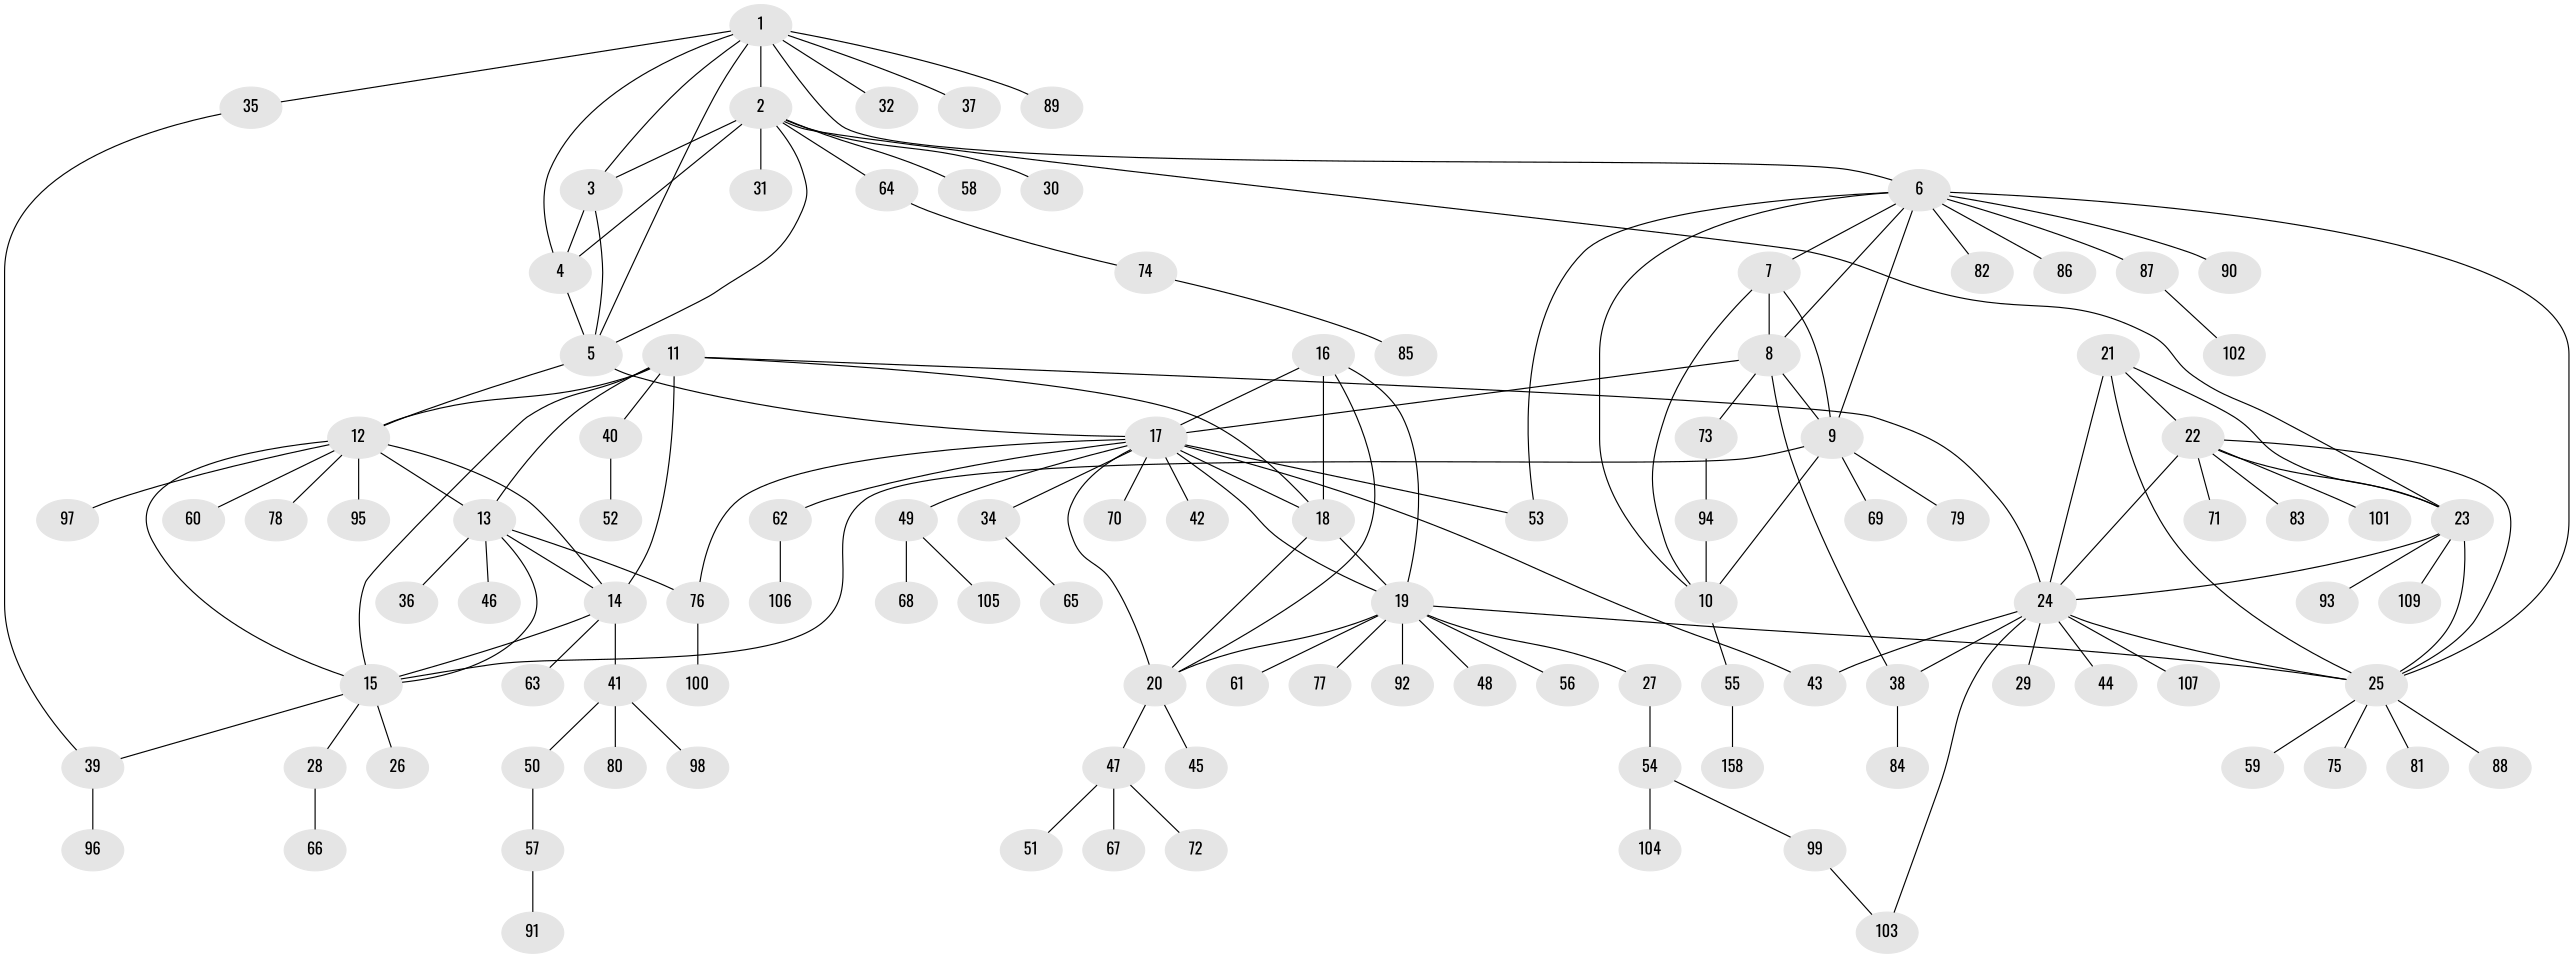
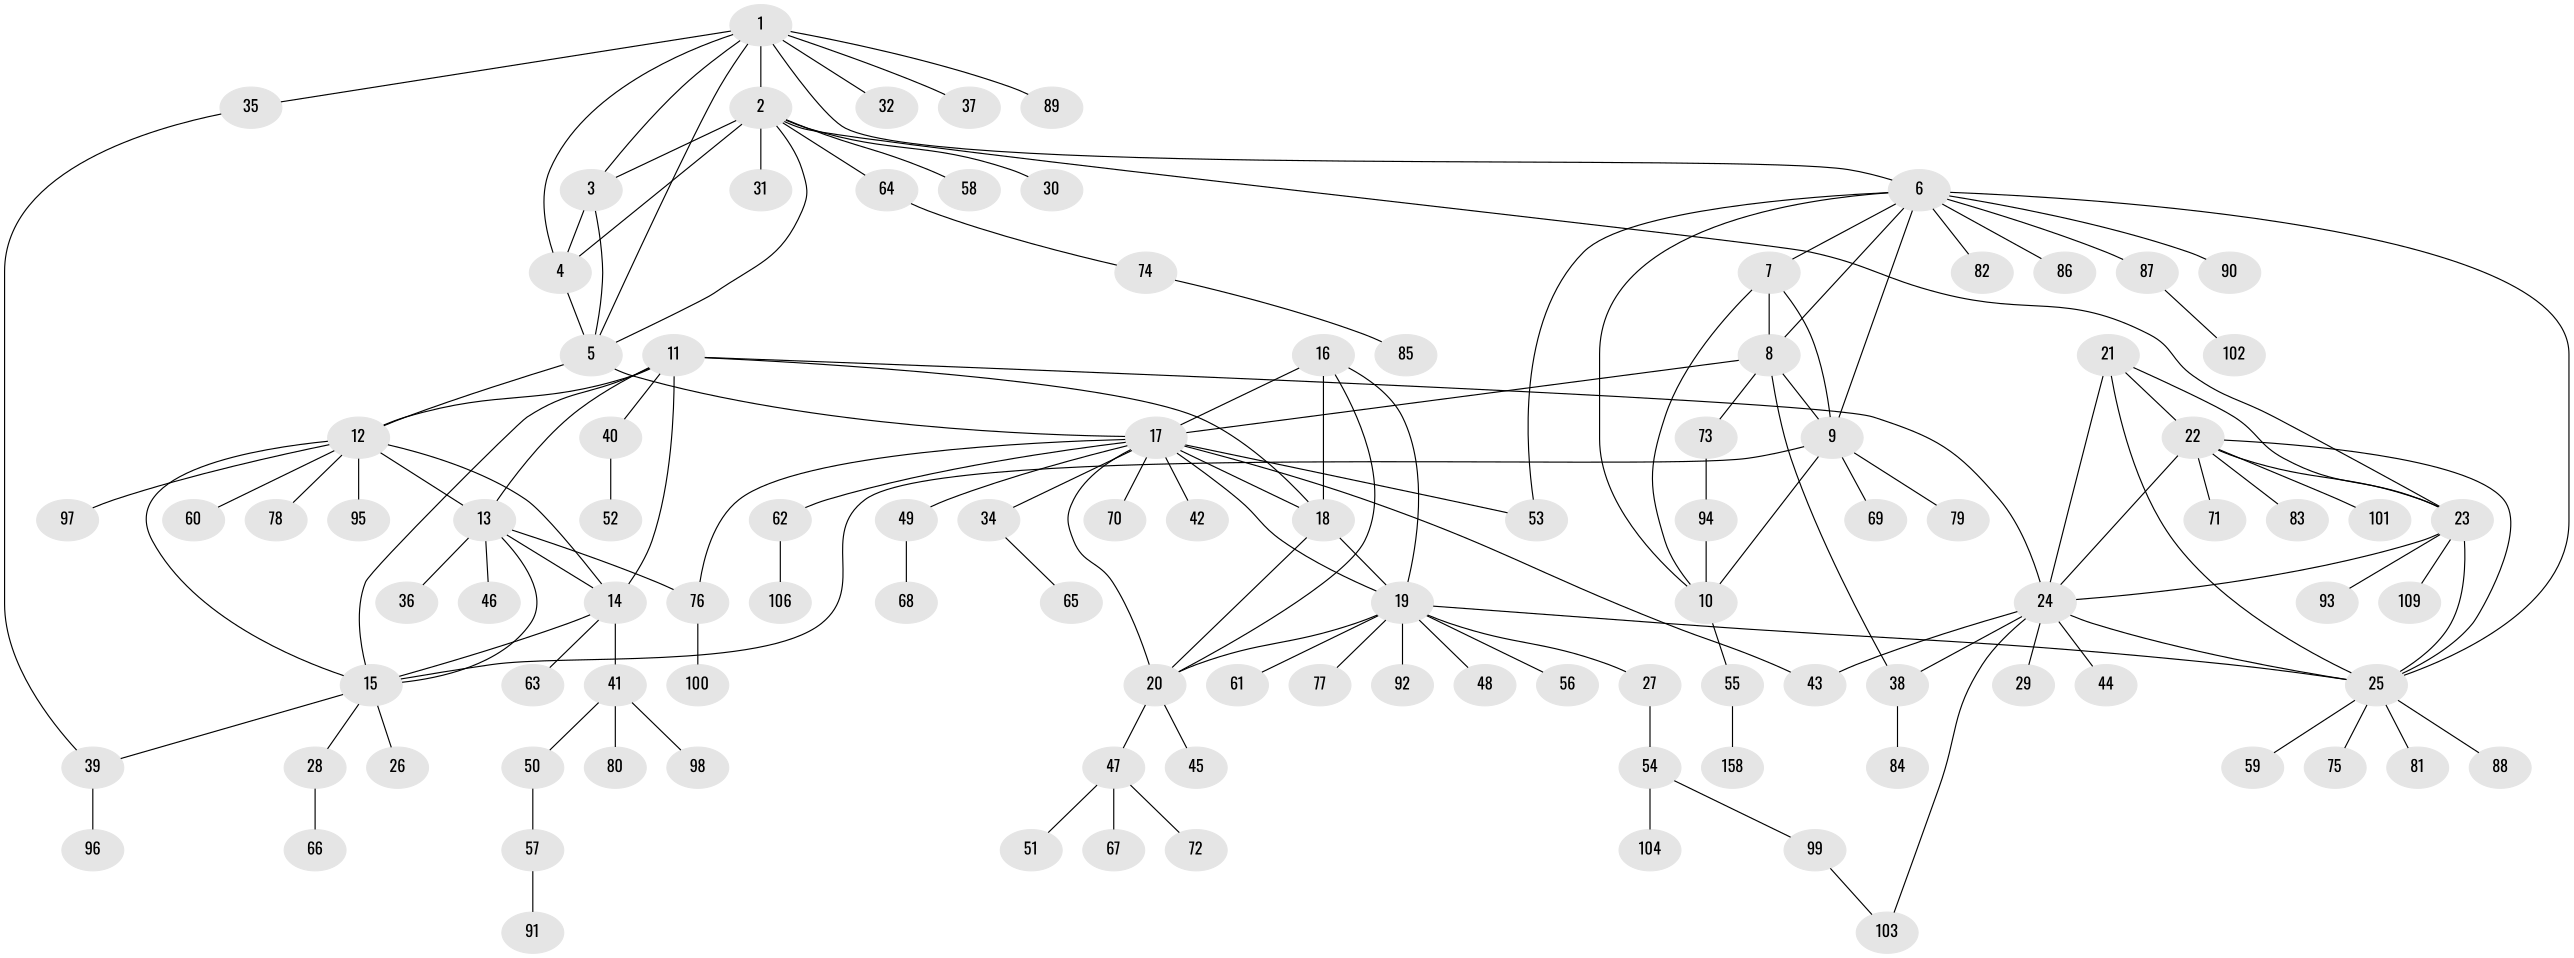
node "105": removed
node "107": removed
